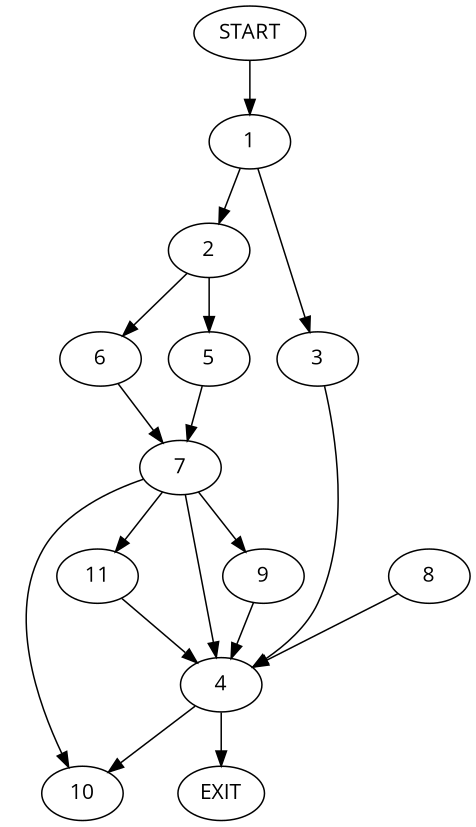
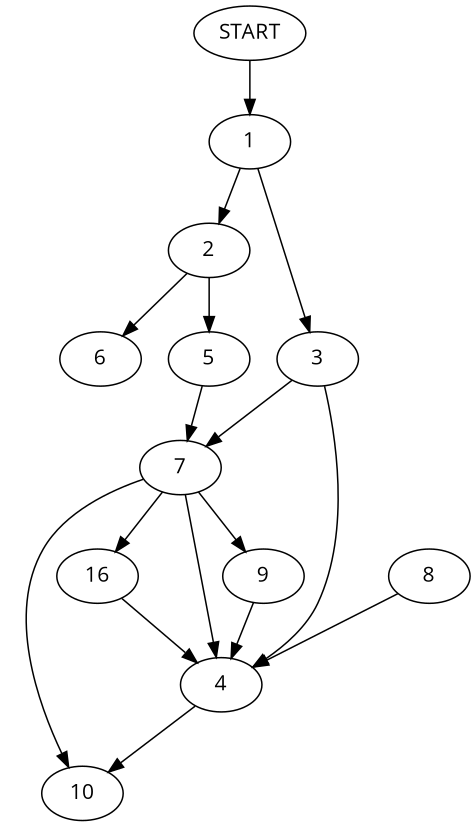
edge "6" -> "7": now "3" -> "7"
node "11": label "11" -> "16"
node "EXIT": removed
